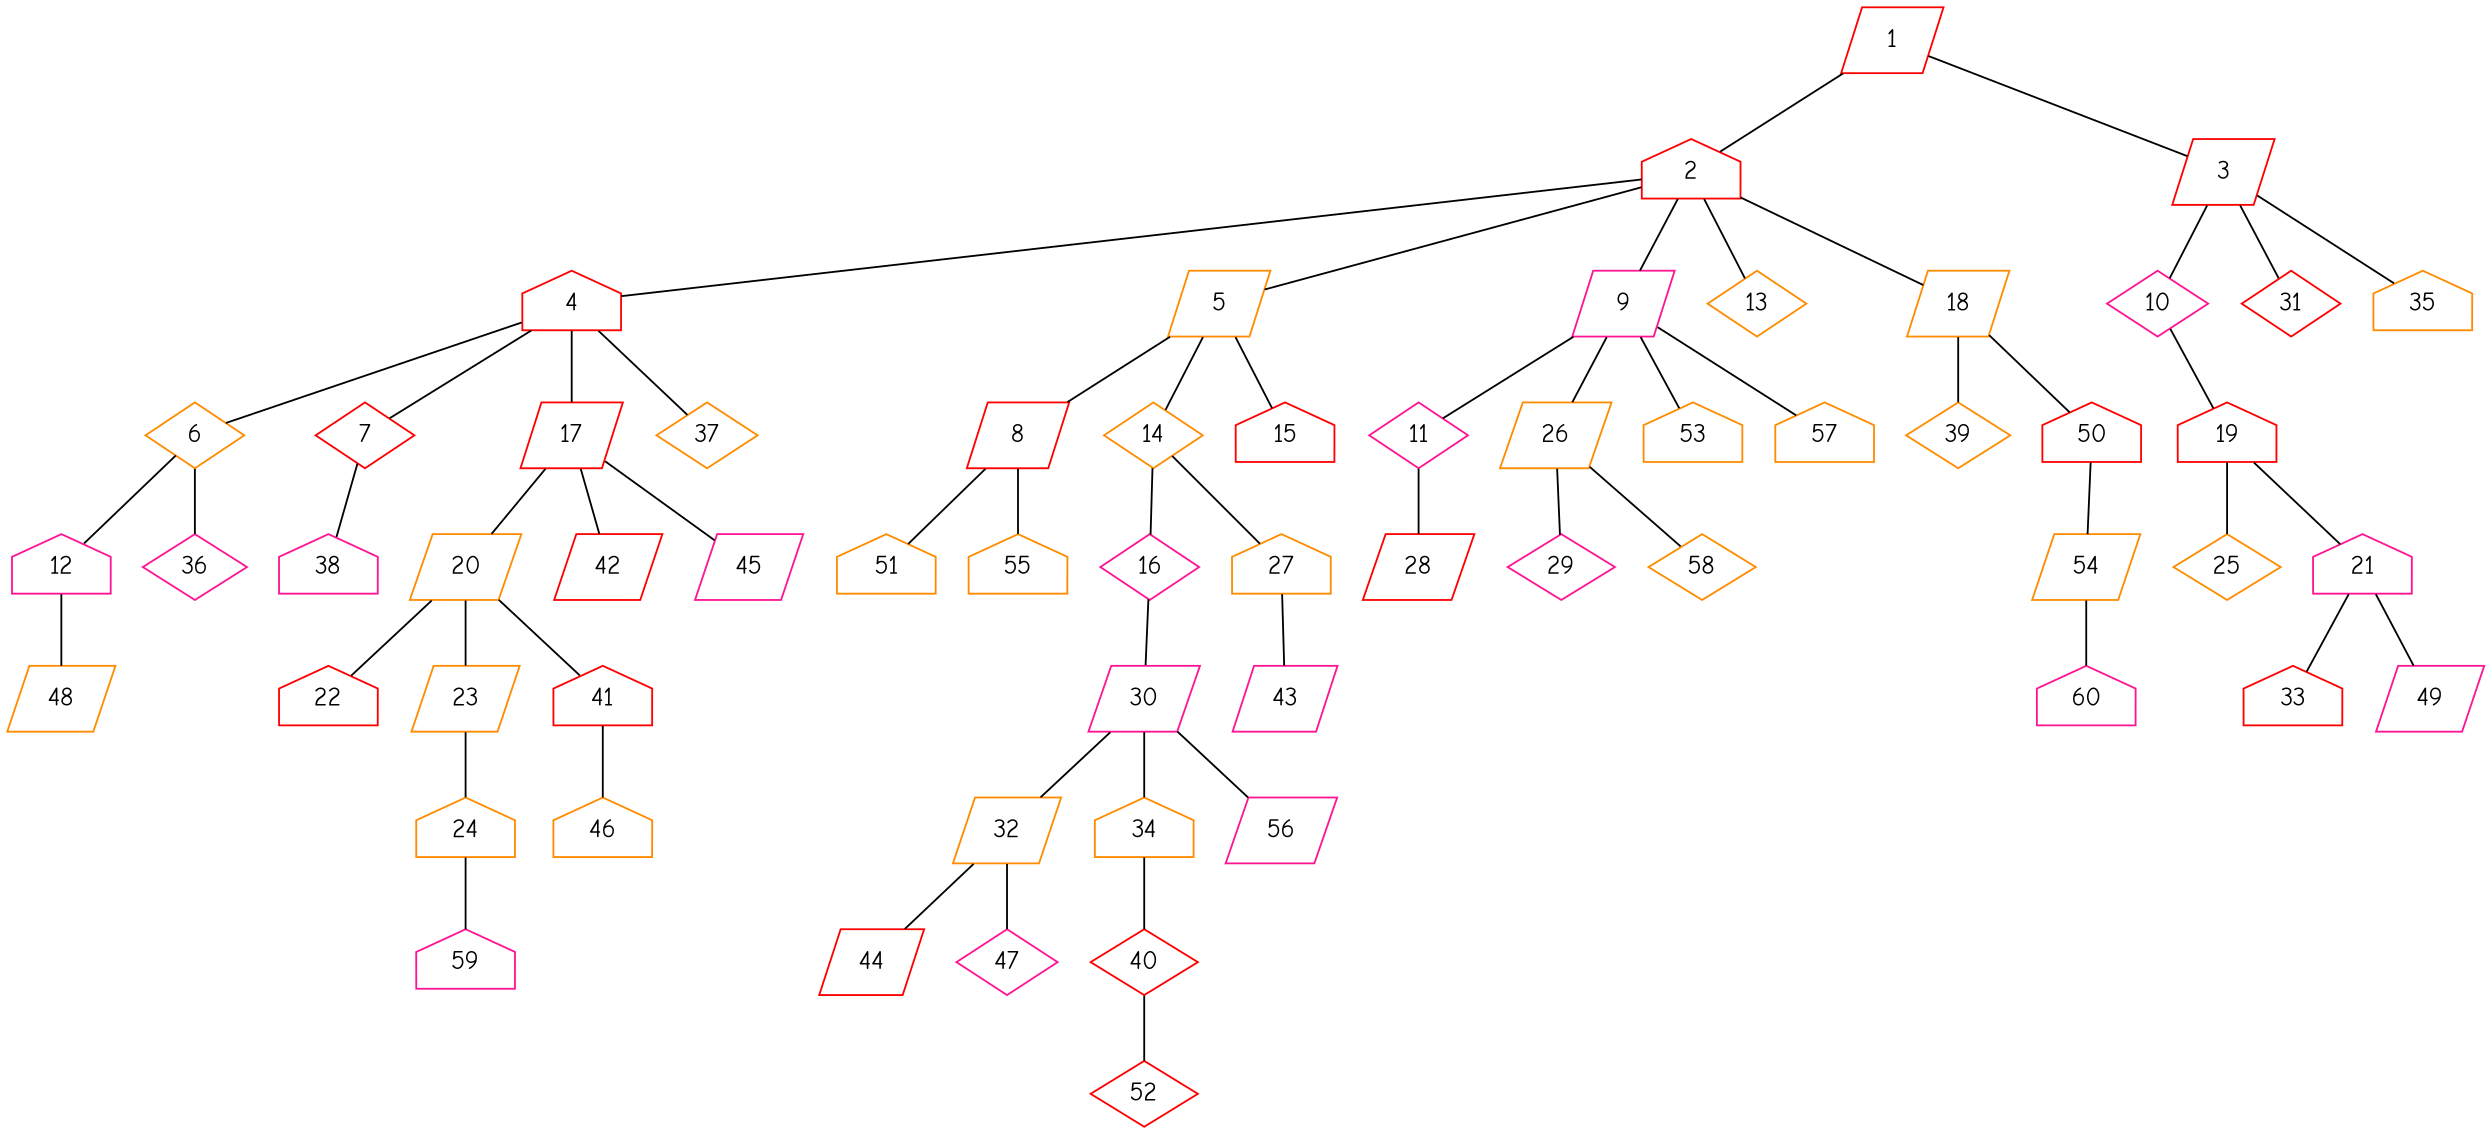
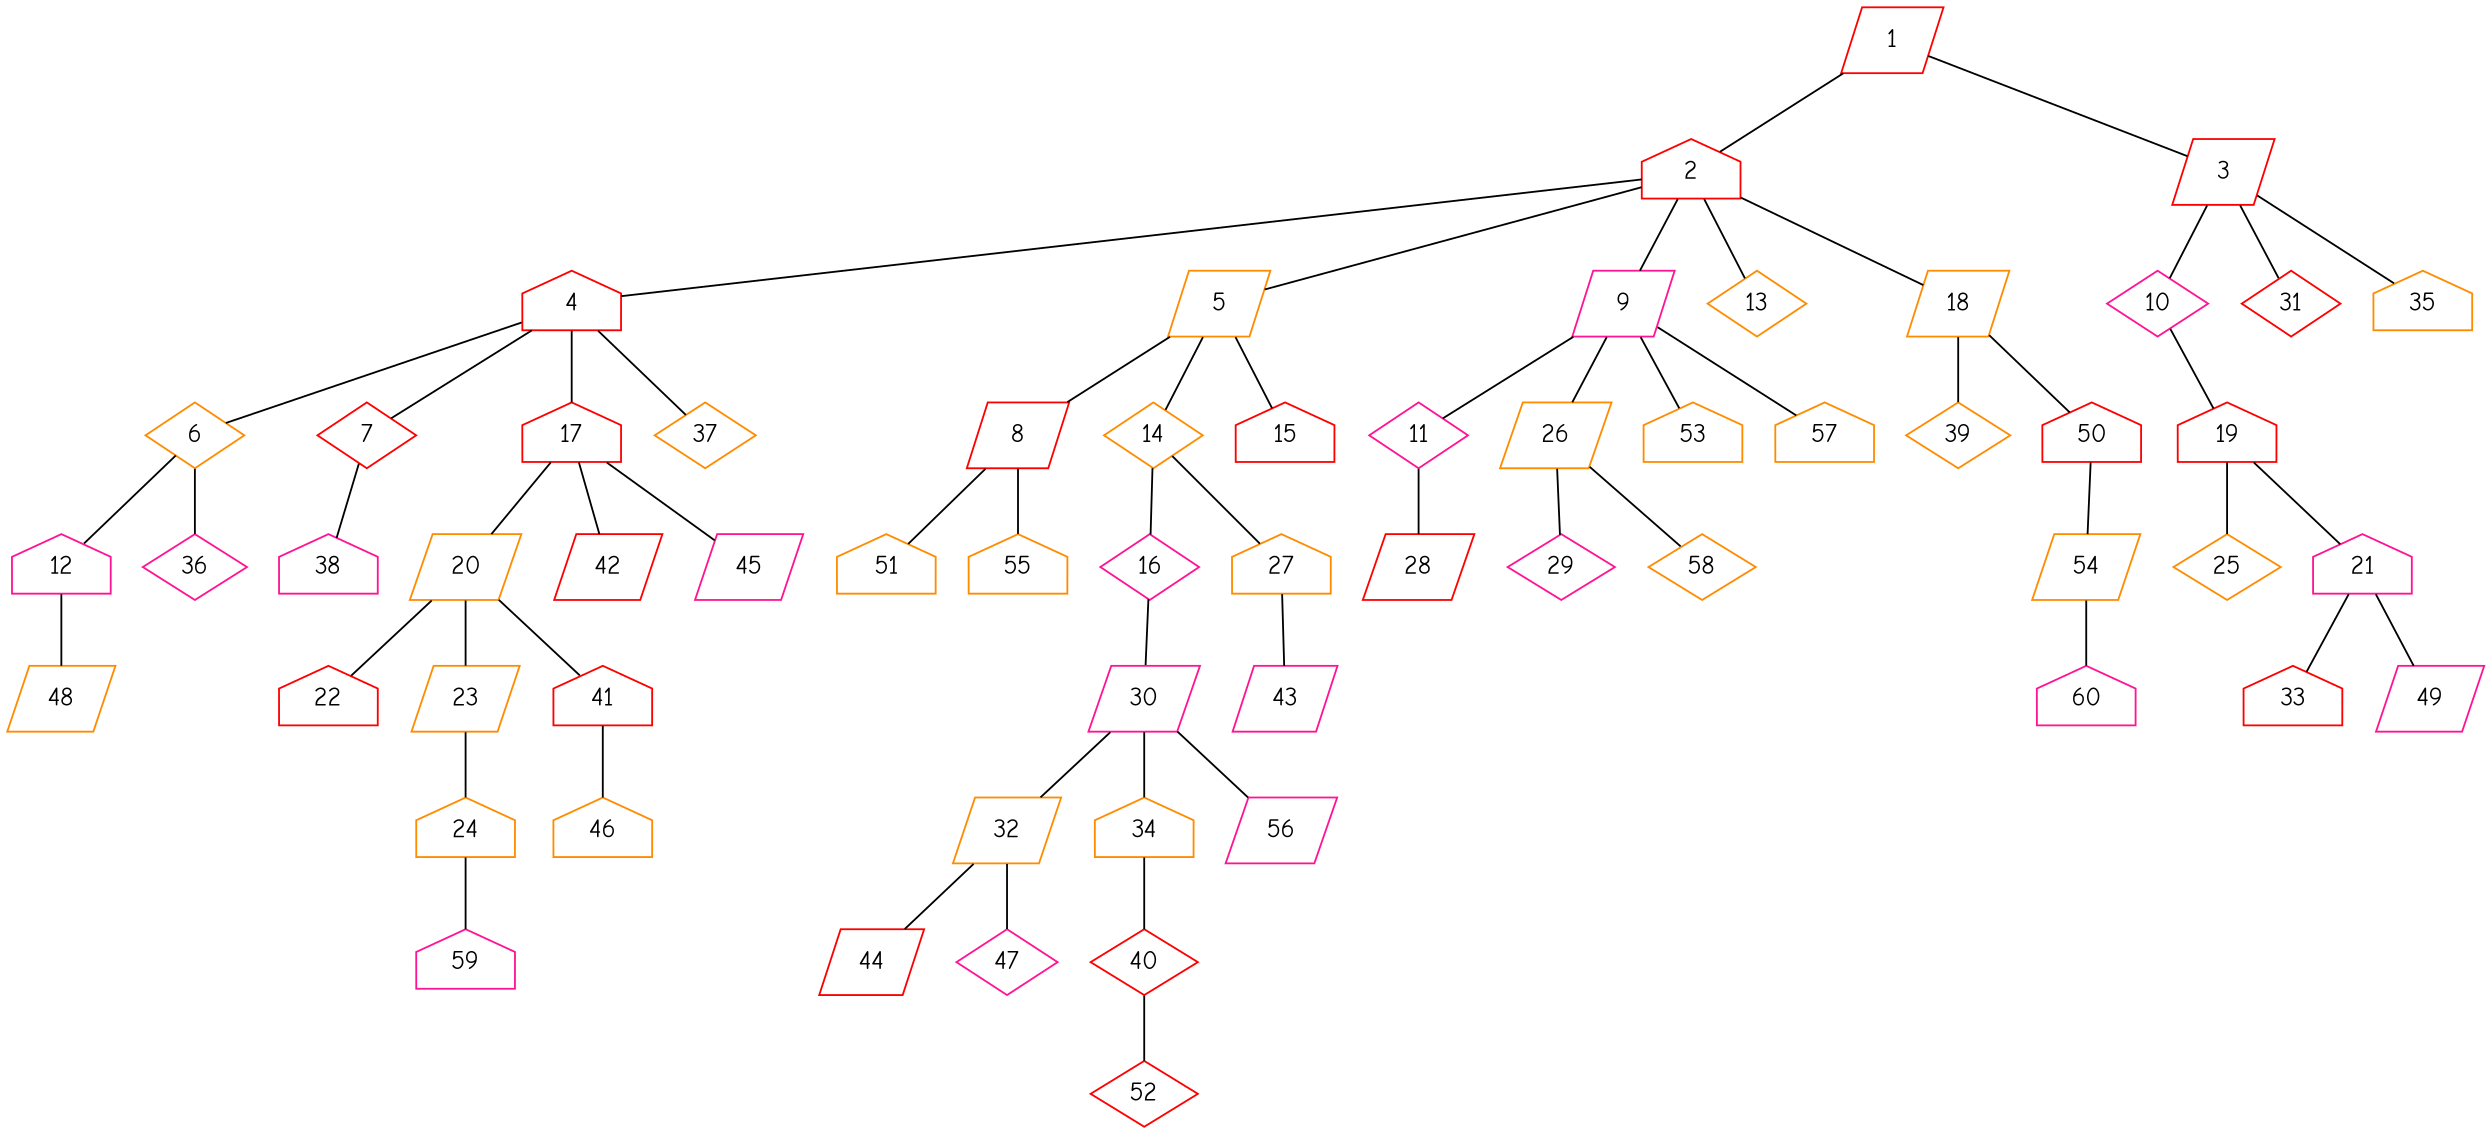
node "17": shape parallelogram -> house
